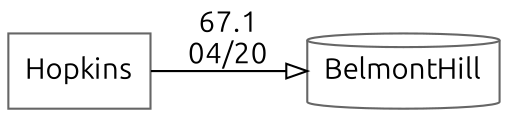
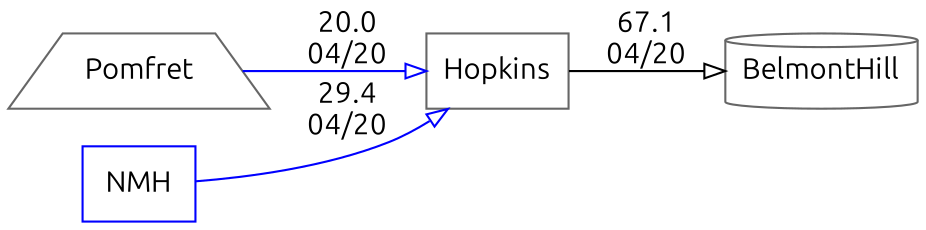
node "Pomfret": added
node "NMH": added
